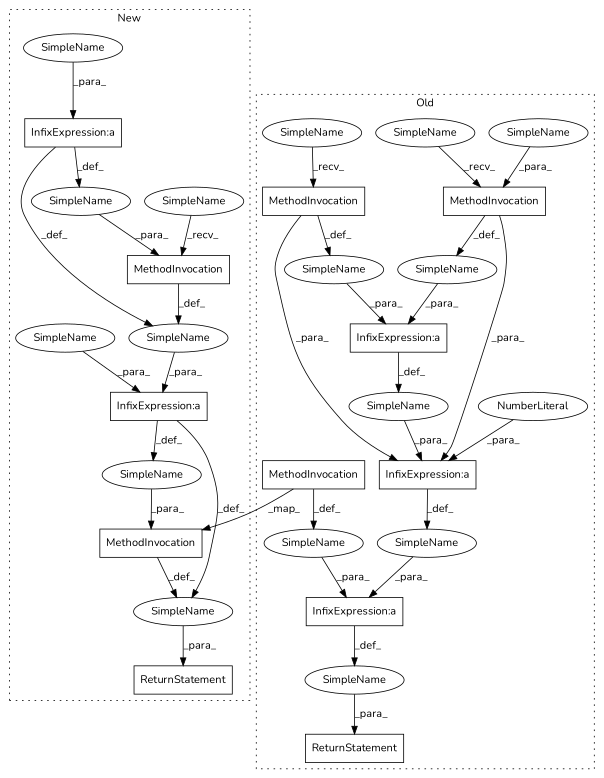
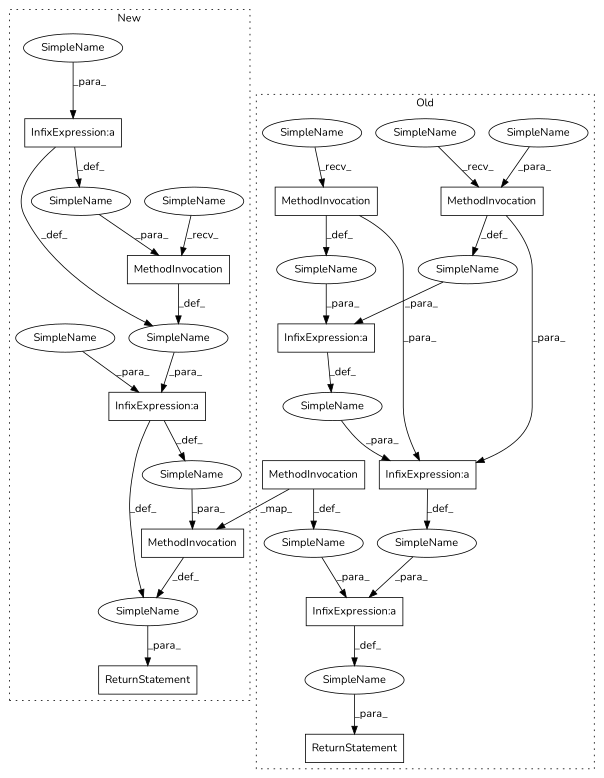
node "NumberLiteral": removed
